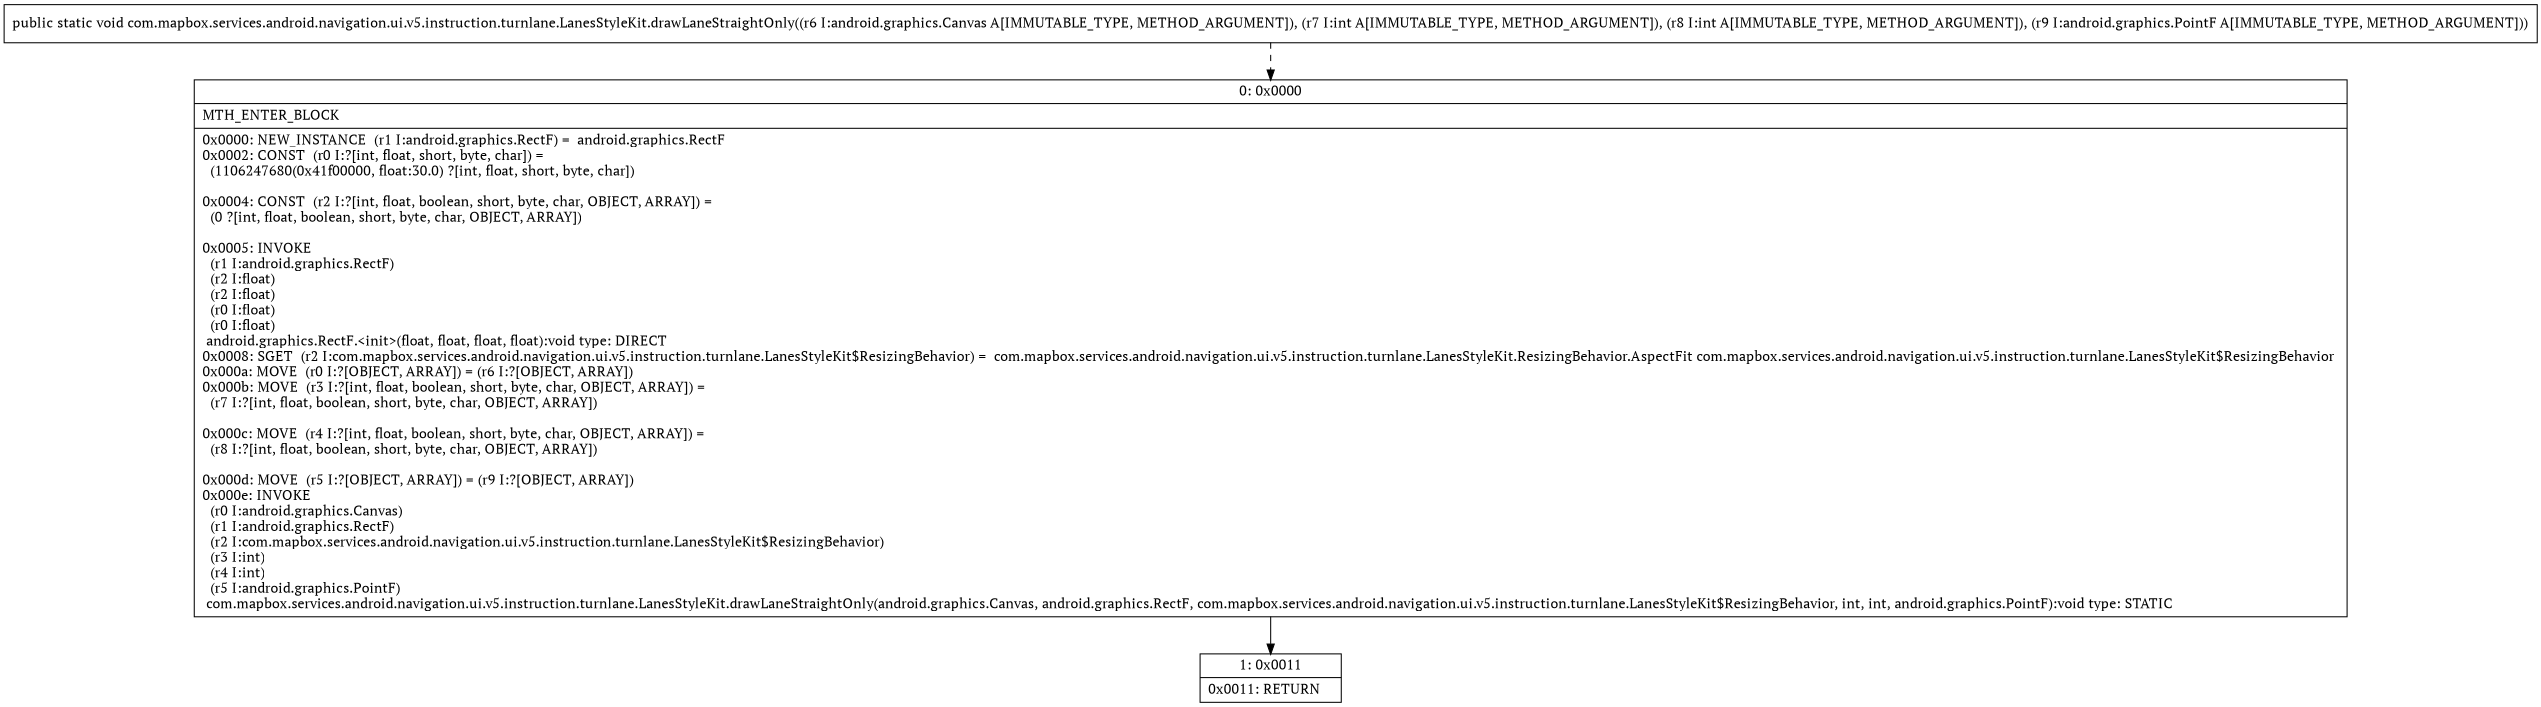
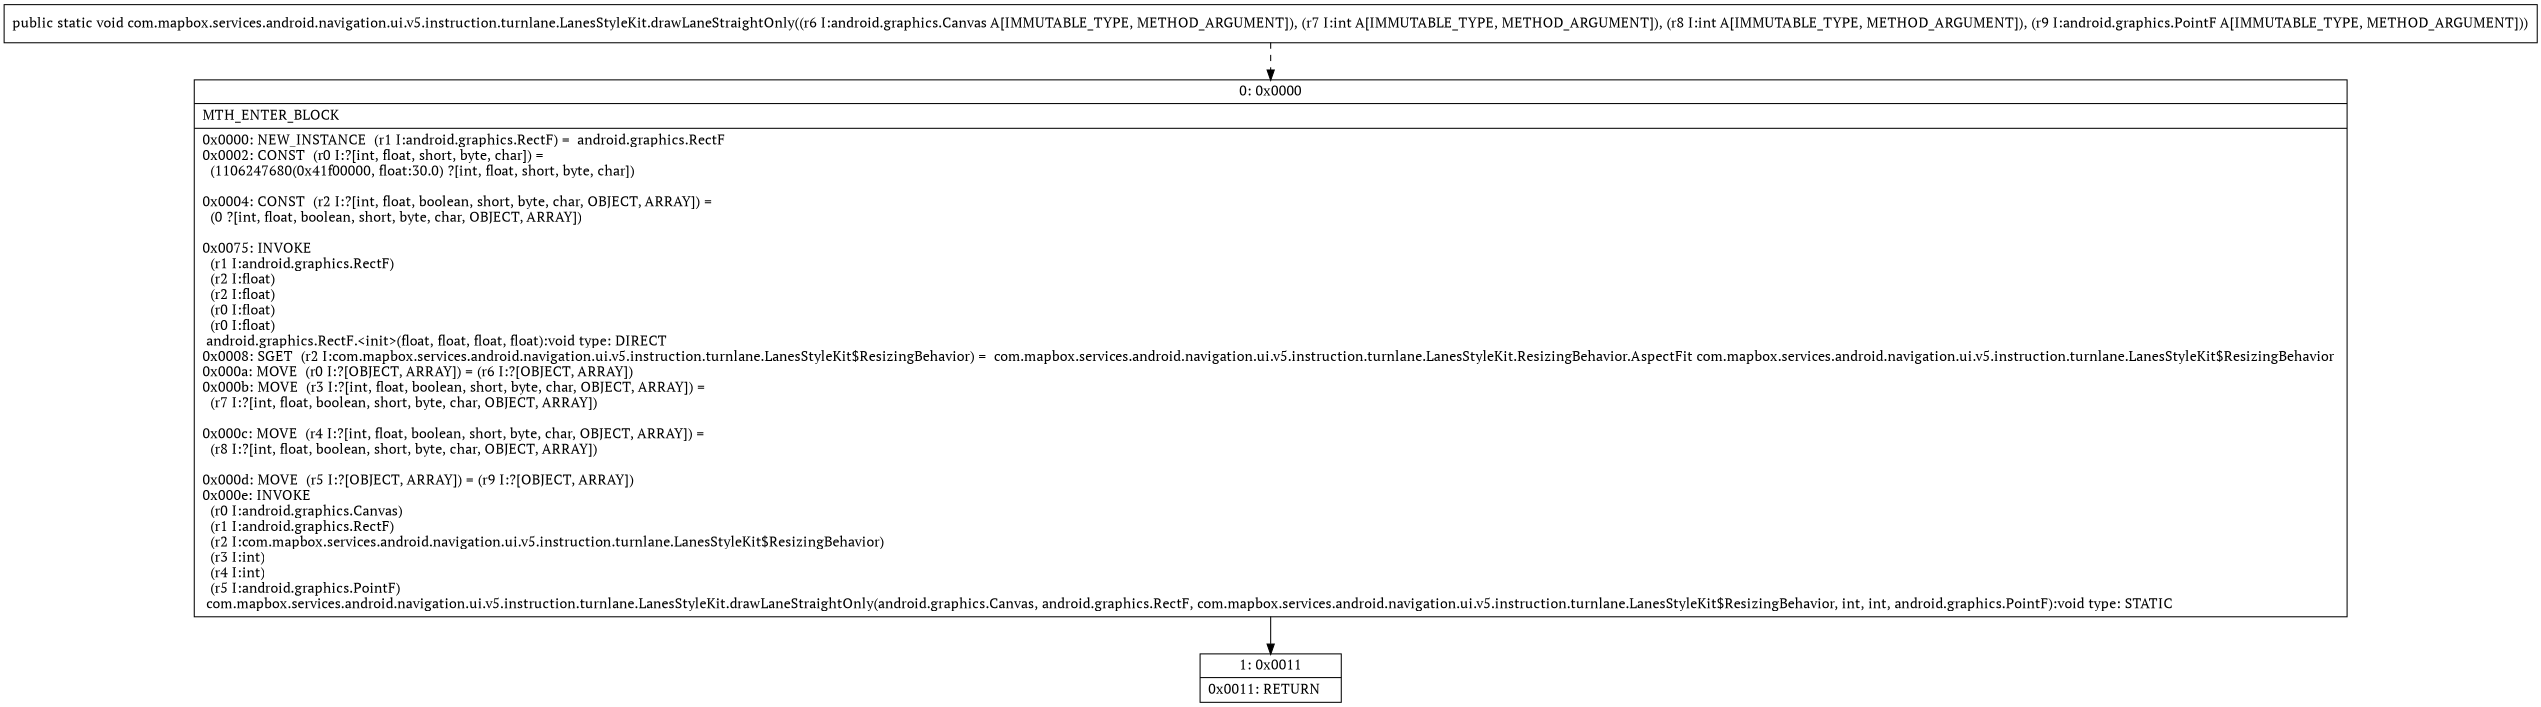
node "0: 0x0000": text "0x0005: INVOKE" -> "0x0075: INVOKE"
